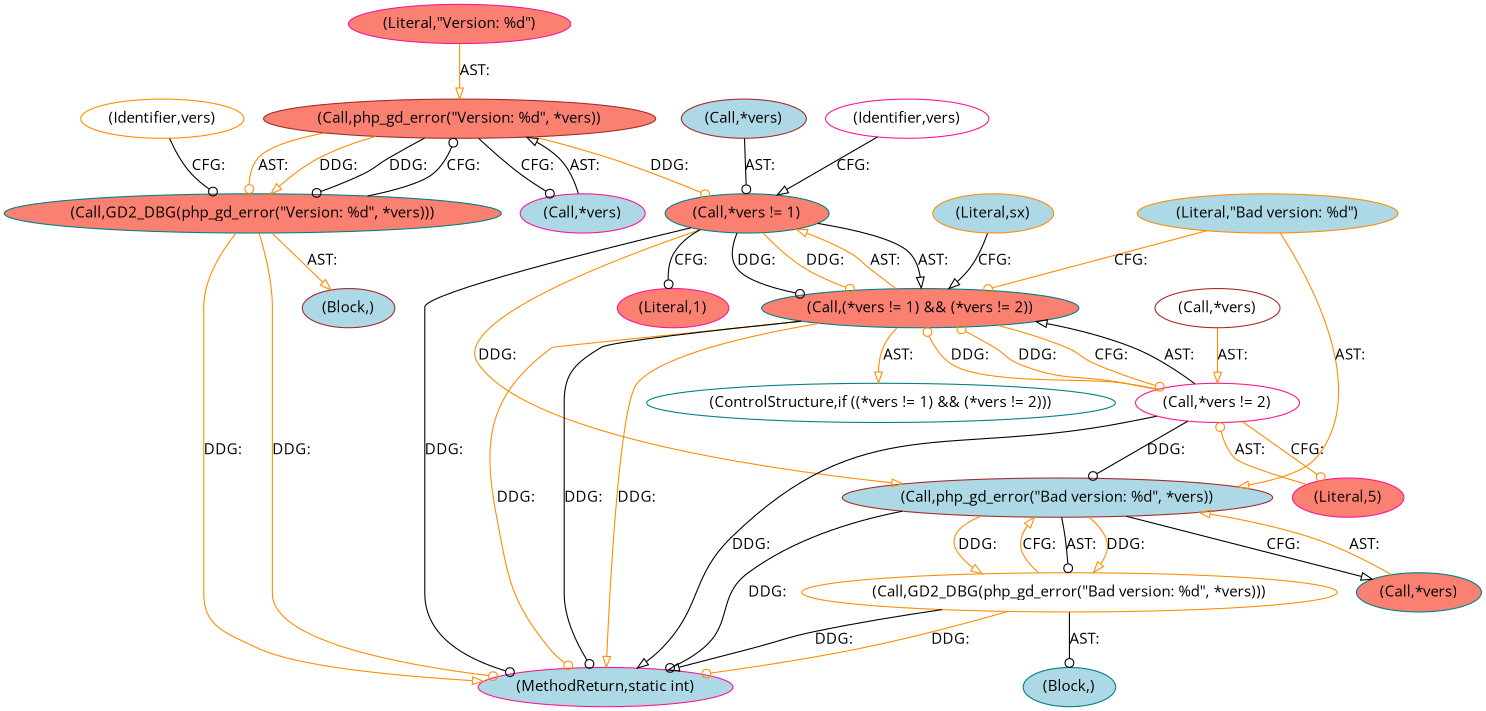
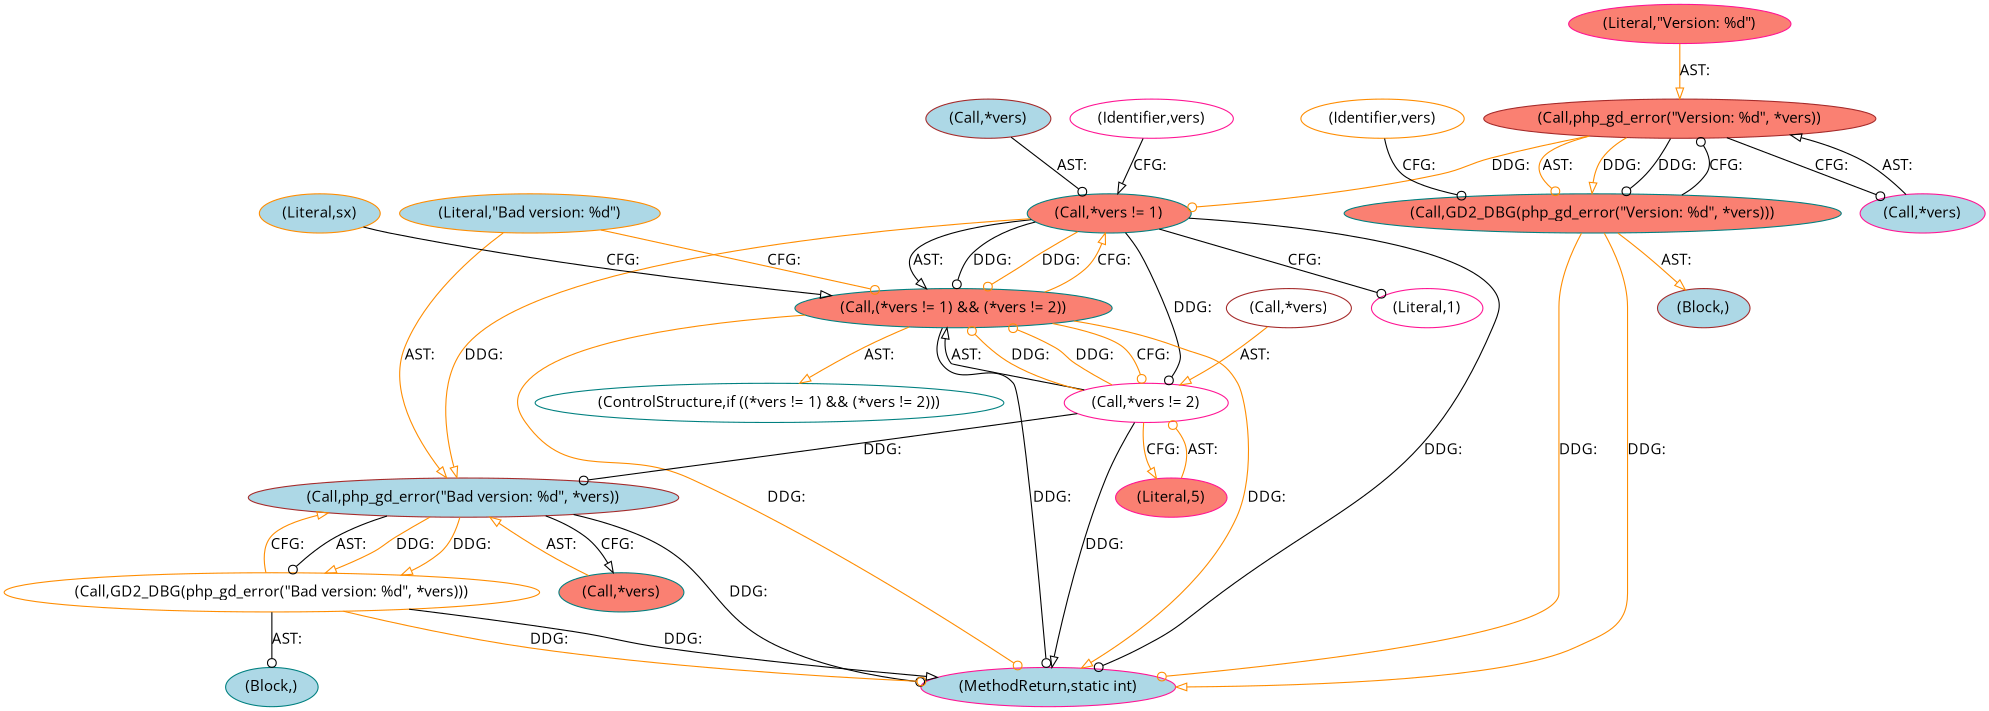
edge "(Call,(*vers != 1) && (*vers != 2))" -> "(Call,*vers != 1)": label "AST: " -> "CFG: "
edge "(Call,*vers != 1)" -> "(Call,*vers != 2)": added, label "DDG:"
node "(Literal,1)": fillcolor salmon -> white
edge "(Call,*vers != 2)" -> "(Literal,5)": arrowhead odot -> onormal
